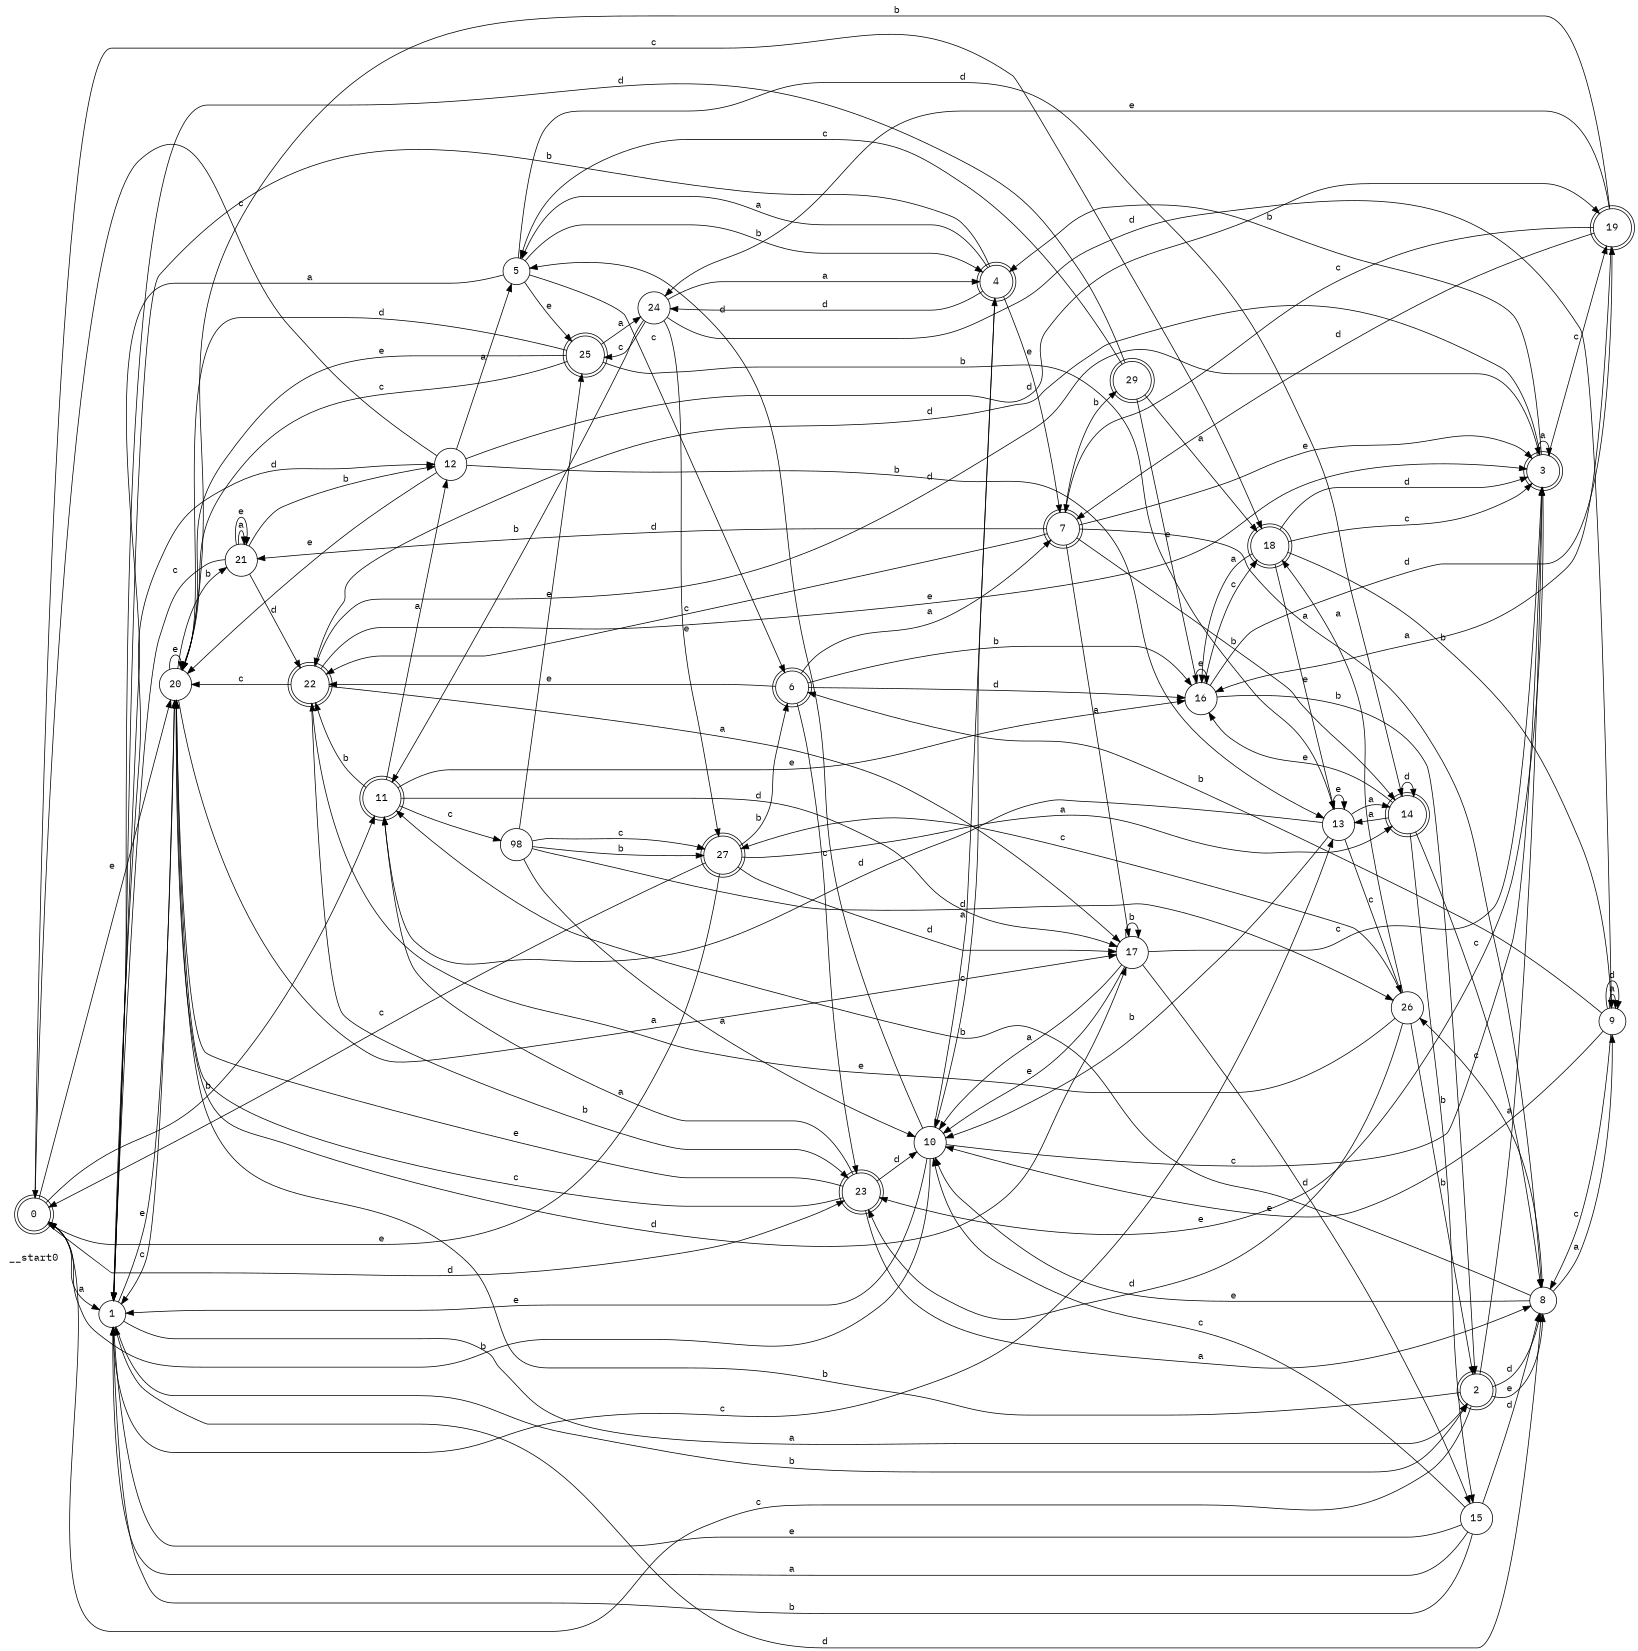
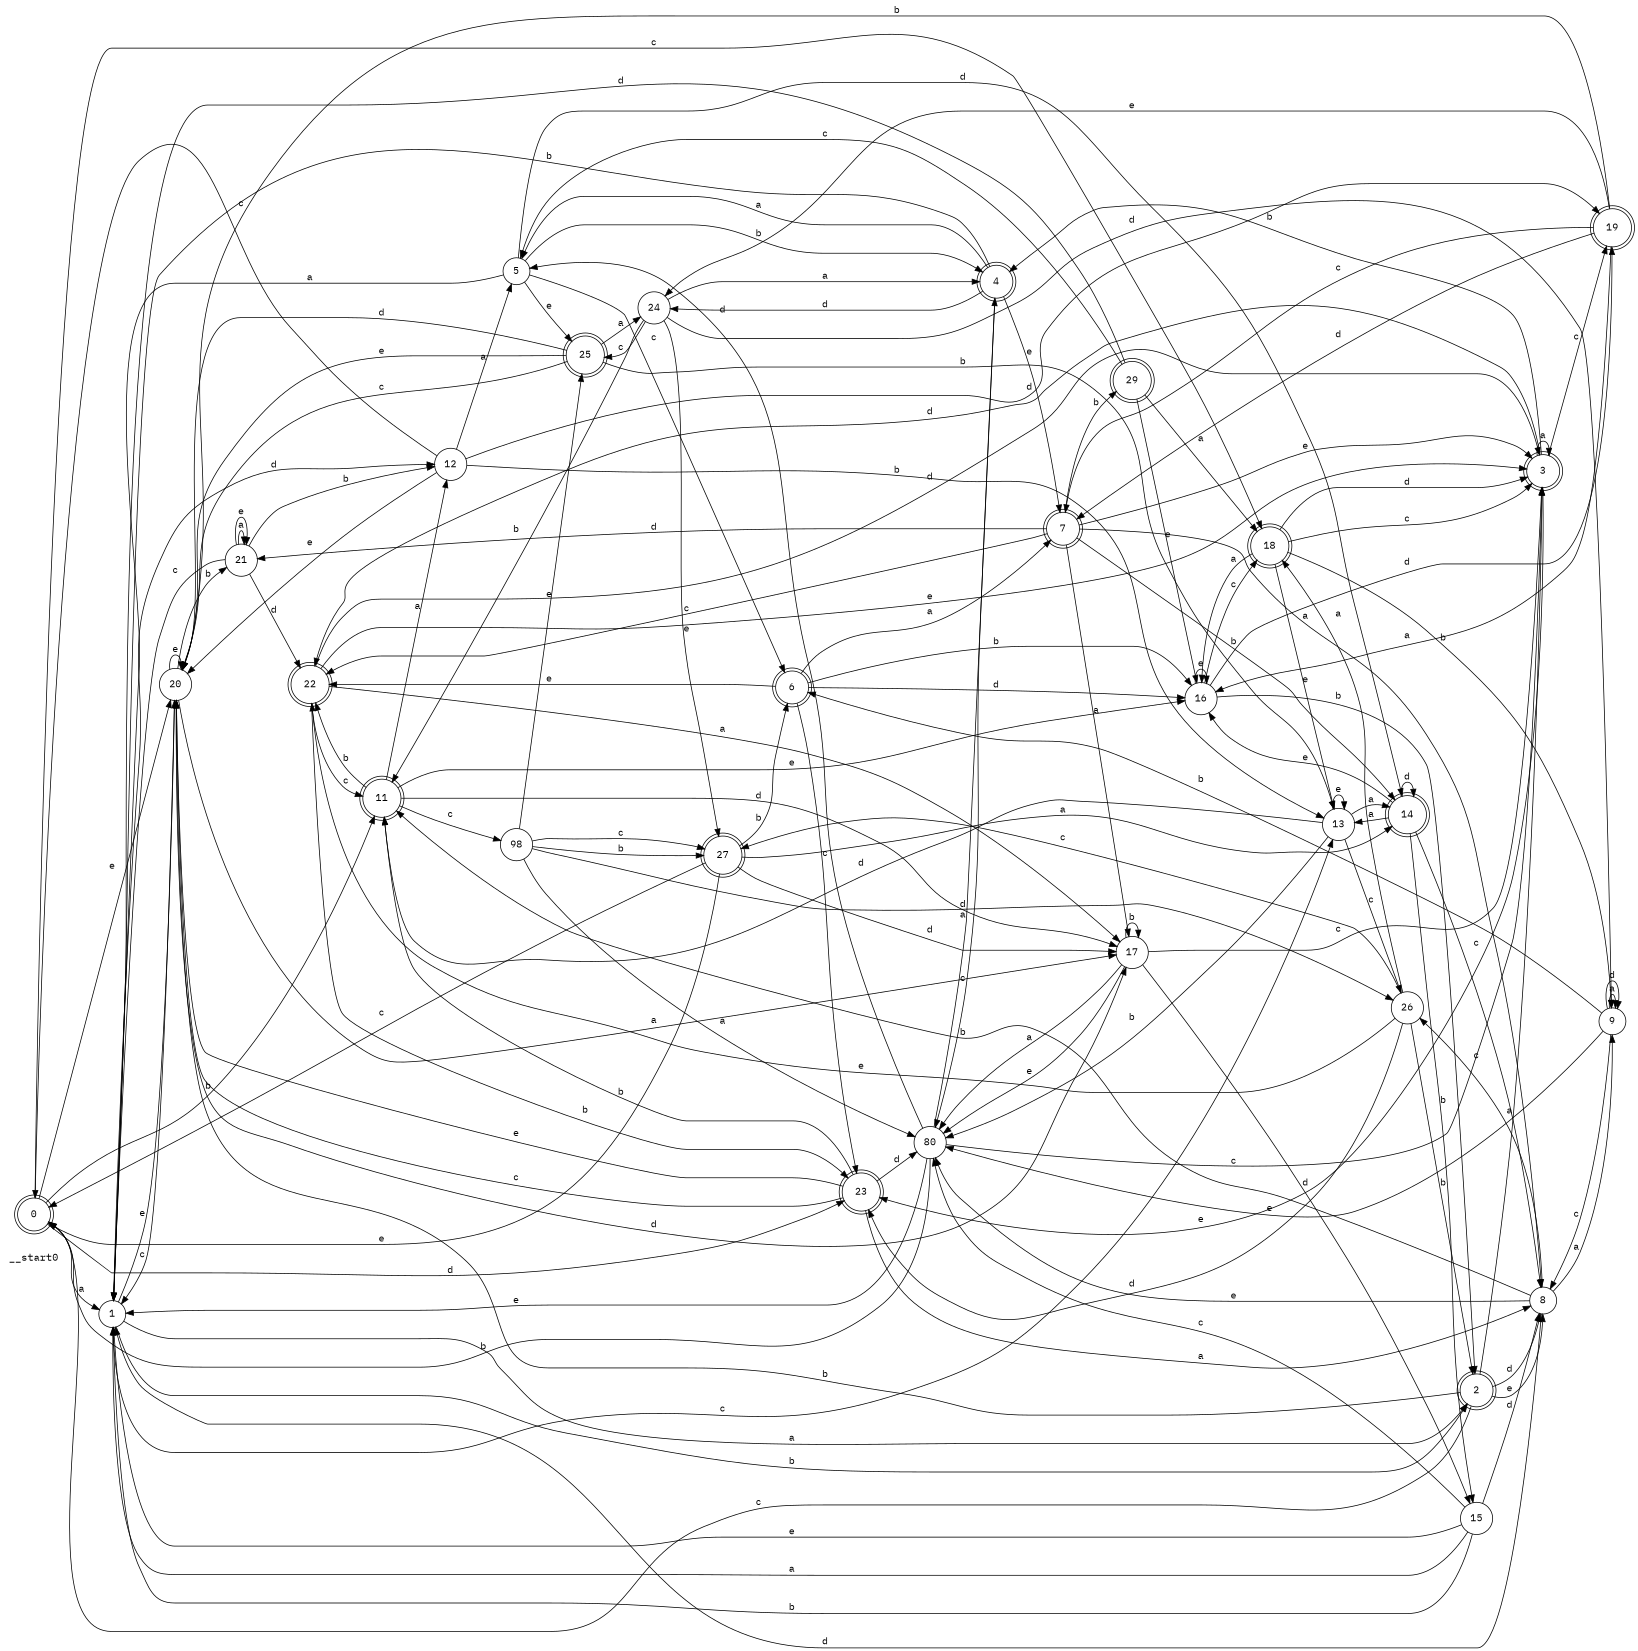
edge "22" -> "20": now "22" -> "11"
edge "23" -> "11": label "a" -> "b"
node "10": label "10" -> "80"
